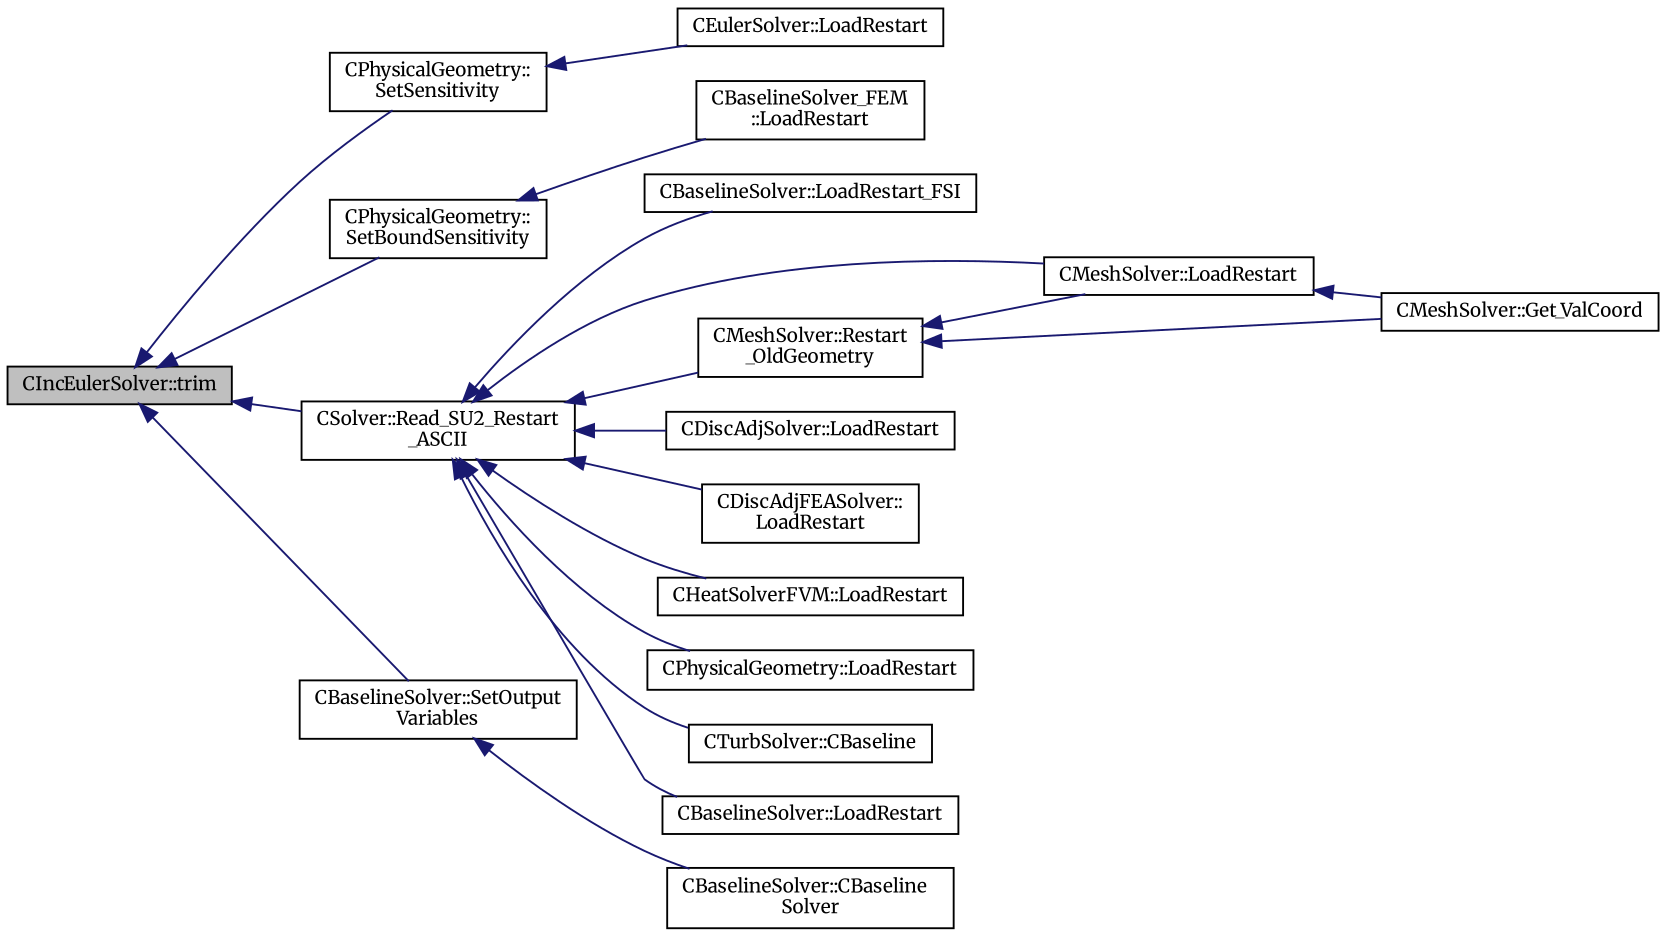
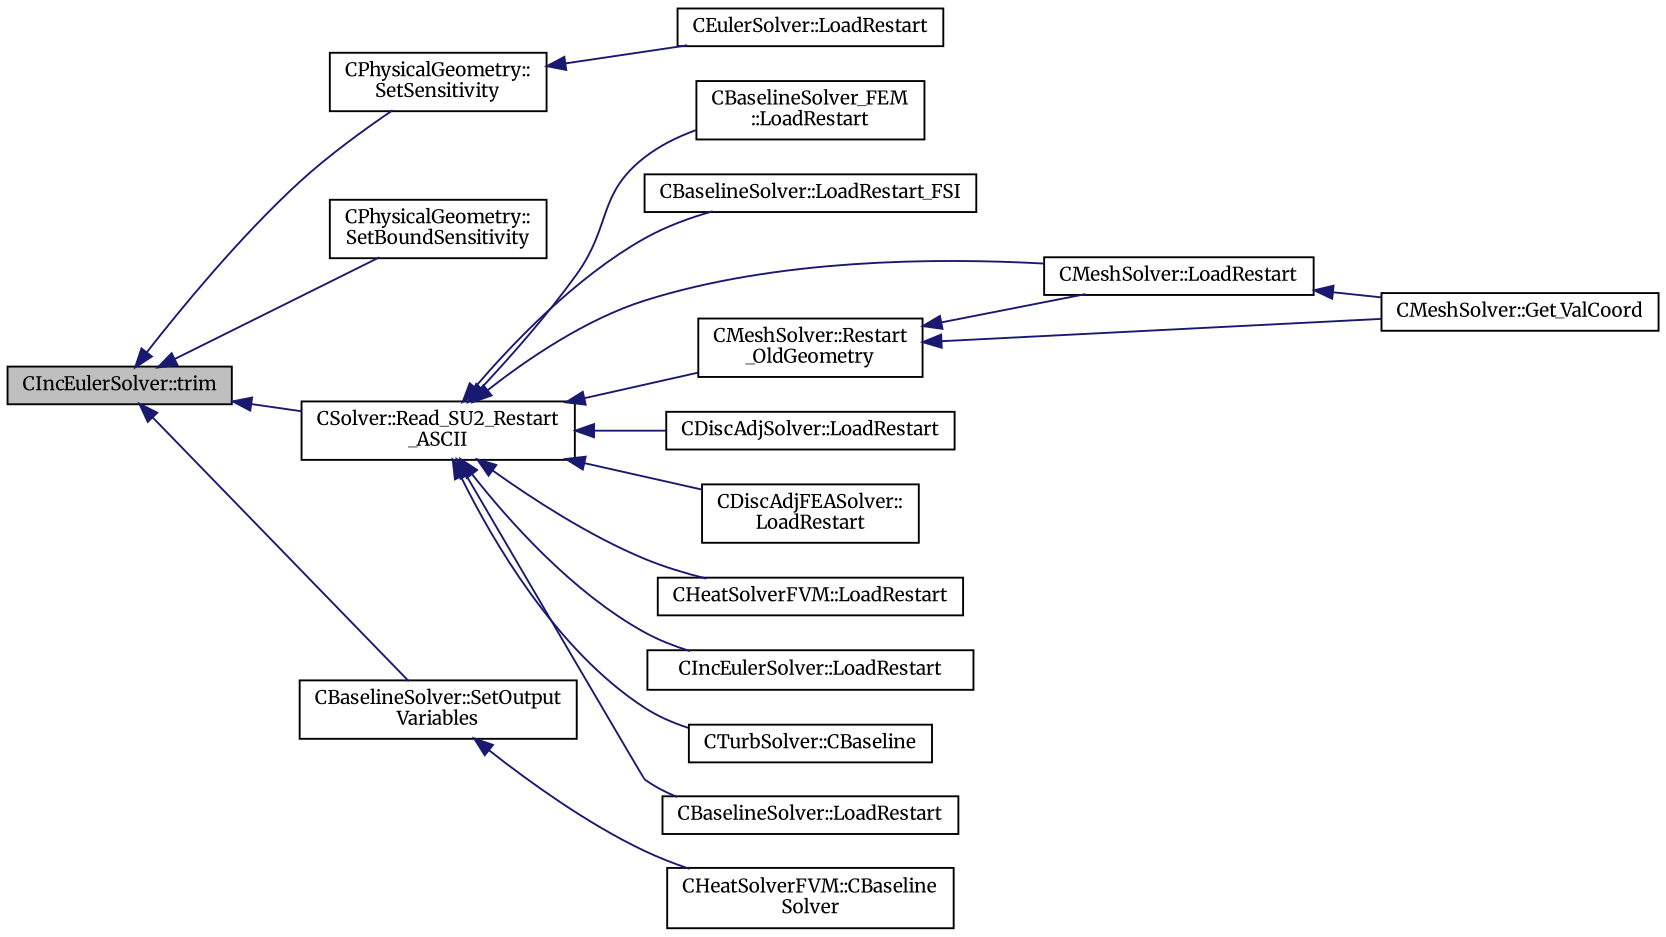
edge "CBaselineSolver_FEM ::LoadRestart" -> "CPhysicalGeometry:: SetBoundSensitivity": now "CBaselineSolver_FEM ::LoadRestart" -> "CSolver::Read_SU2_Restart _ASCII"
node "CPhysicalGeometry::LoadRestart": label "CPhysicalGeometry::LoadRestart" -> "CIncEulerSolver::LoadRestart"
node "CBaselineSolver::CBaseline Solver": label "CBaselineSolver::CBaseline Solver" -> "CHeatSolverFVM::CBaseline Solver"
